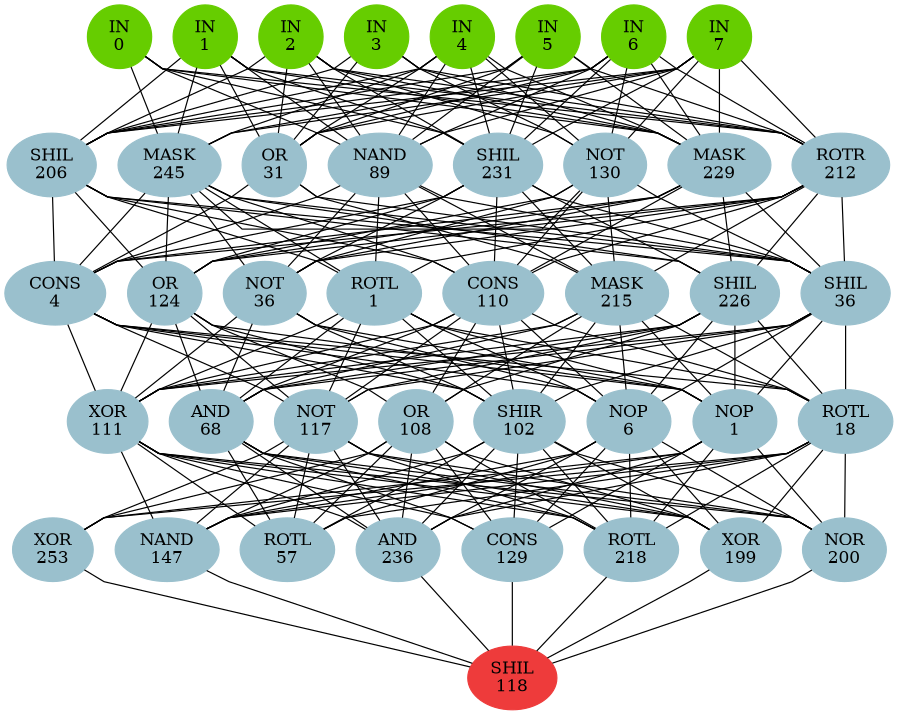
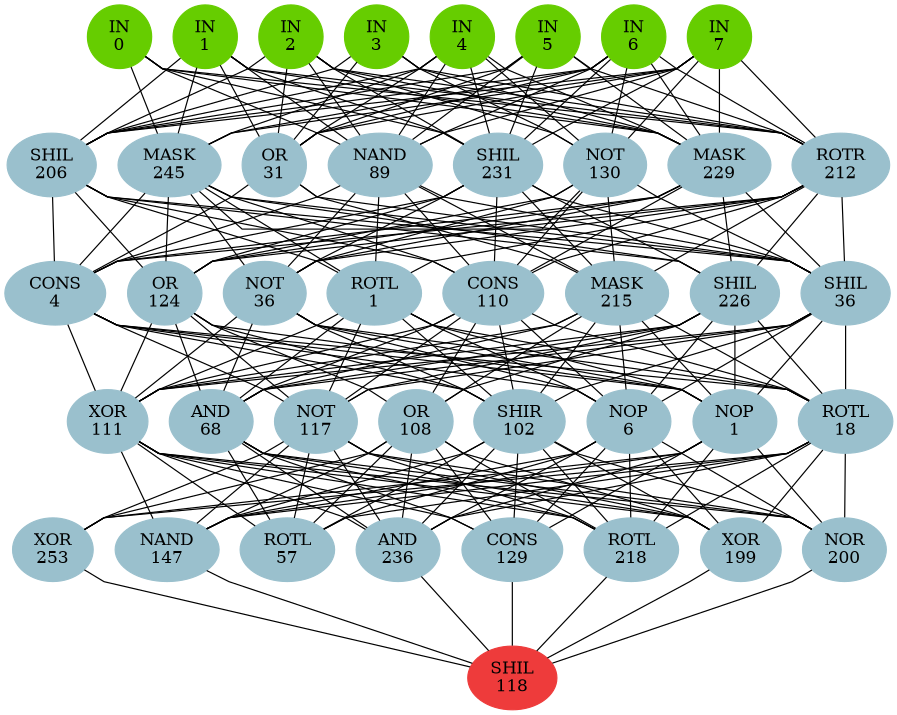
edge "NOT 36" -- "ROTL 18": added
